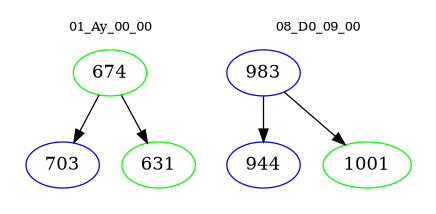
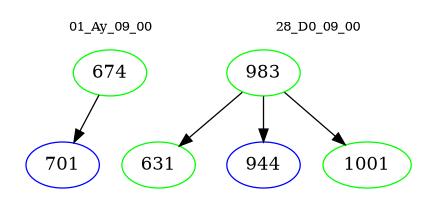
cluster "01_Ay_00_00": label "01_Ay_00_00" -> "01_Ay_09_00"
cluster "08_D0_09_00": label "08_D0_09_00" -> "28_D0_09_00"
node "983": color blue -> green
edge "674" -> "631": now "983" -> "631"
node "703": label "703" -> "701"
